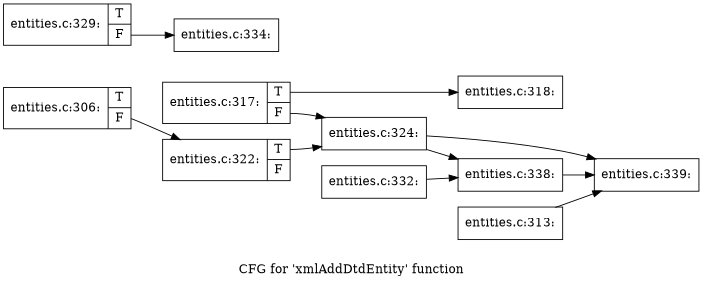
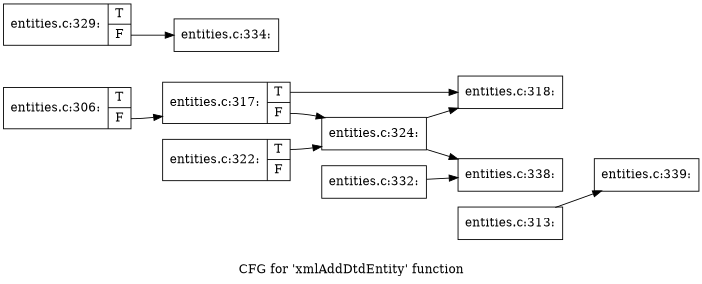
edge "entities.c:306:" -> "entities.c:322:": now "entities.c:306:" -> "entities.c:317:"
edge "entities.c:324:" -> "entities.c:339:": now "entities.c:324:" -> "entities.c:318:"
edge "entities.c:338:" -> "entities.c:339:": removed
